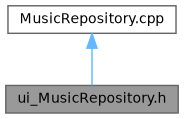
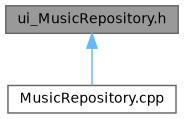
edge "ui_MusicRepository.h" -> "MusicRepository.cpp": reversed
